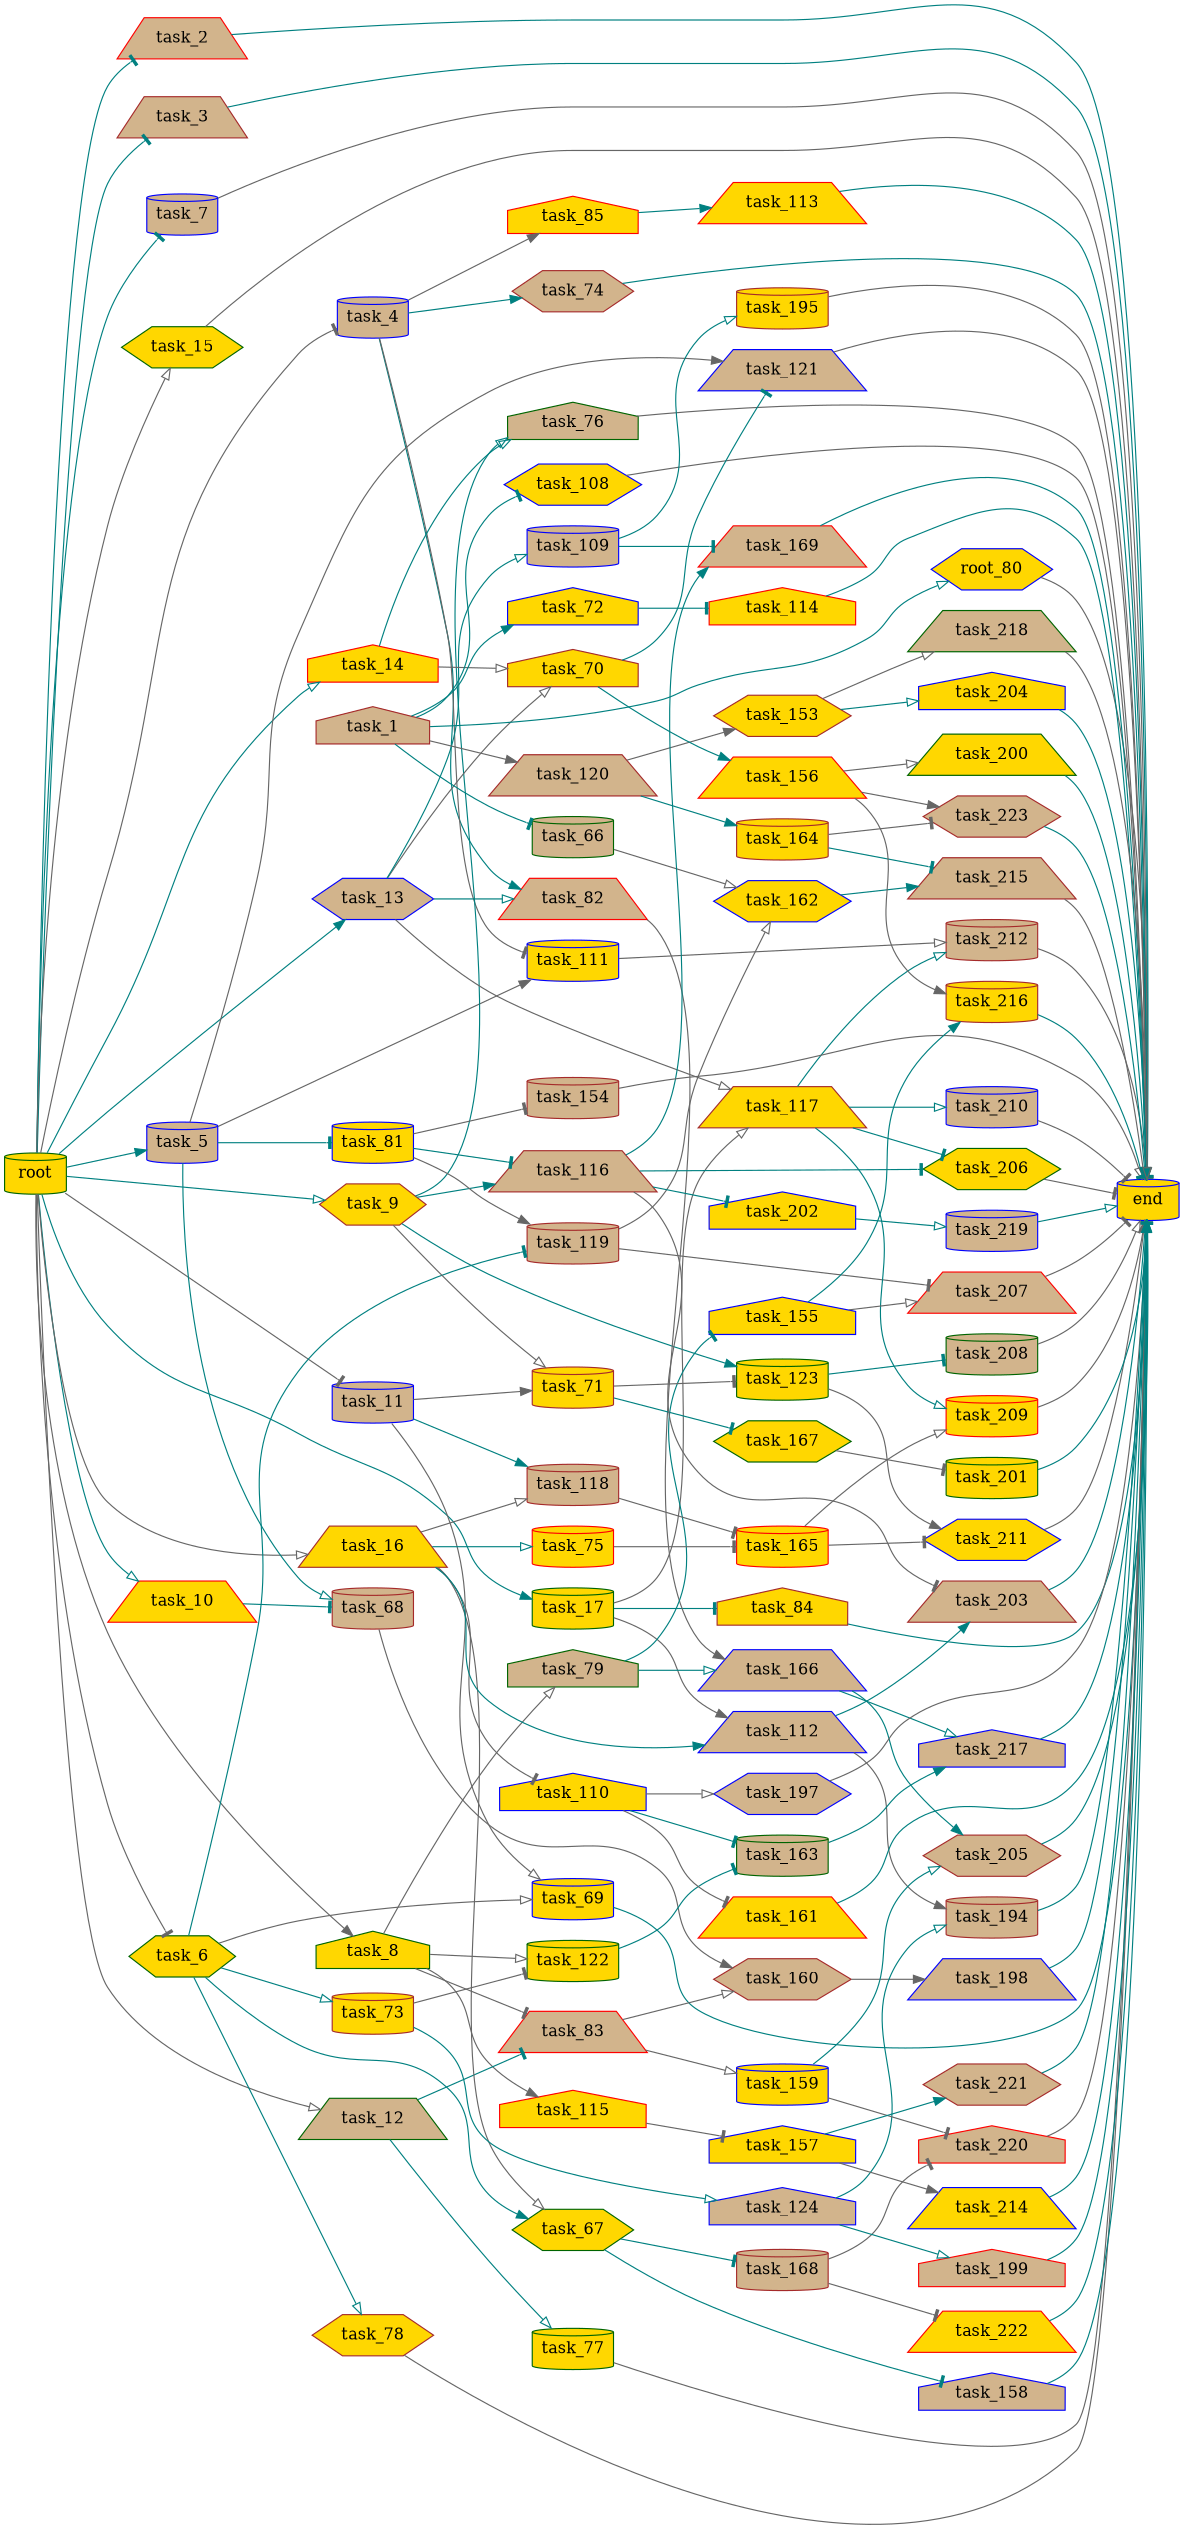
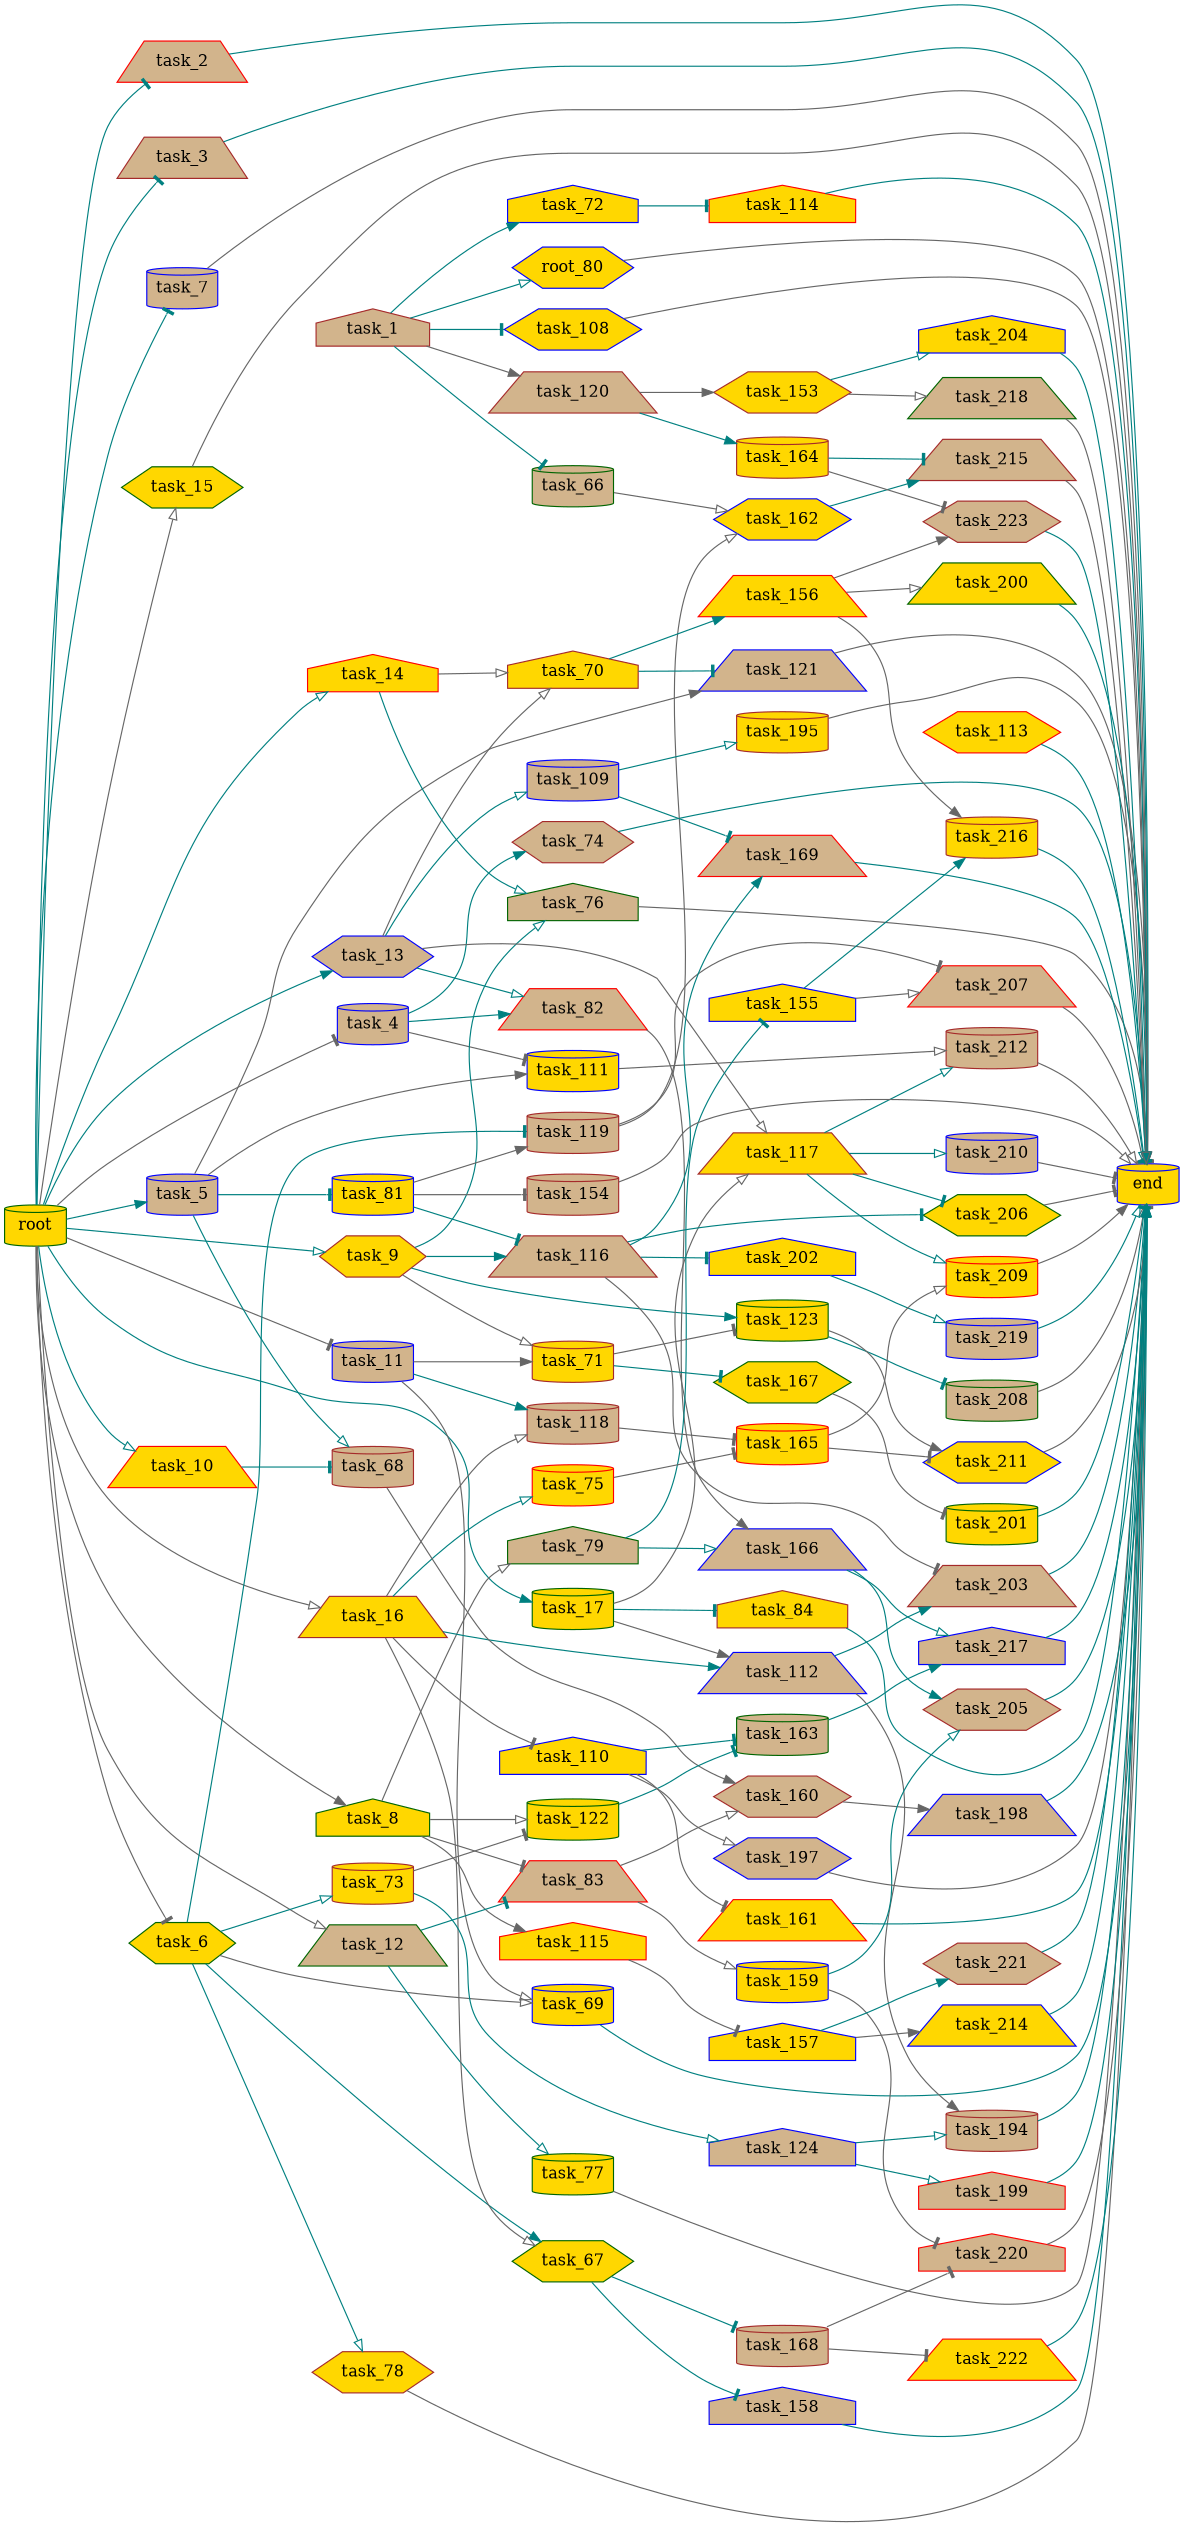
node "task_113": shape trapezium -> hexagon
node "task_85": removed
